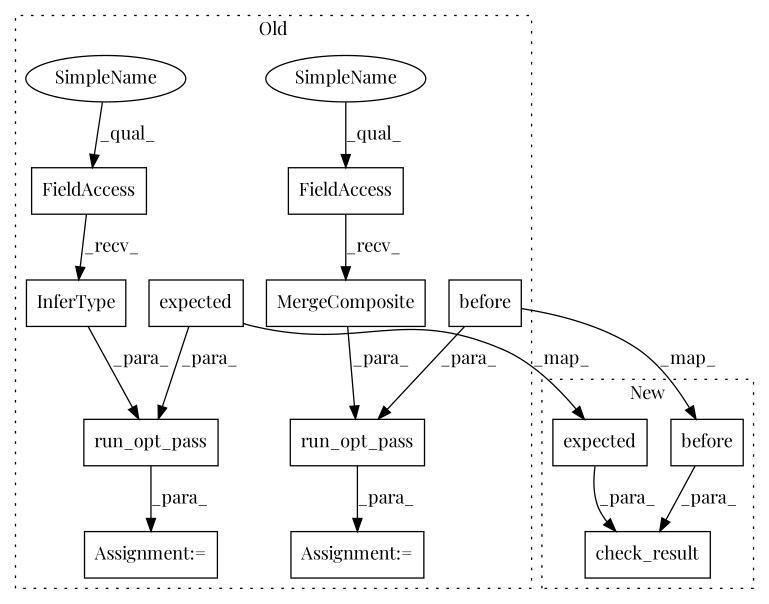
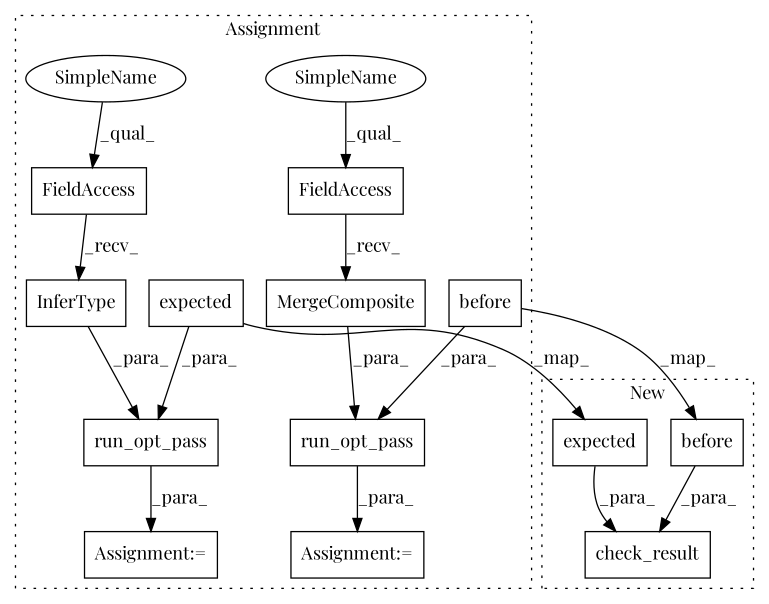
cluster "Old": label "Old" -> "Assignment"
